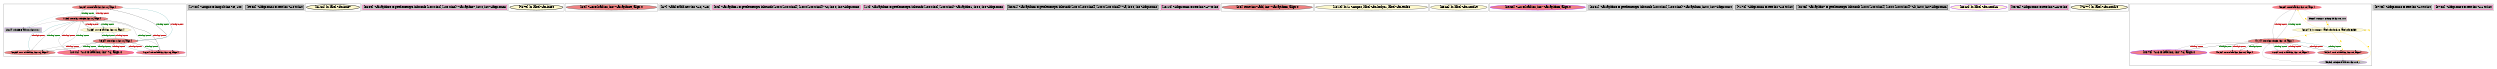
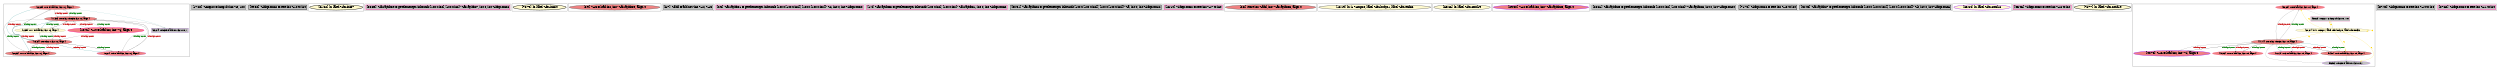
edge "[15/34]  store i32 0, i32* %j, align 4" -> "[10/41]  %14 = load i32, i32* %j, align 4": removed, label "T|indep|Const"
